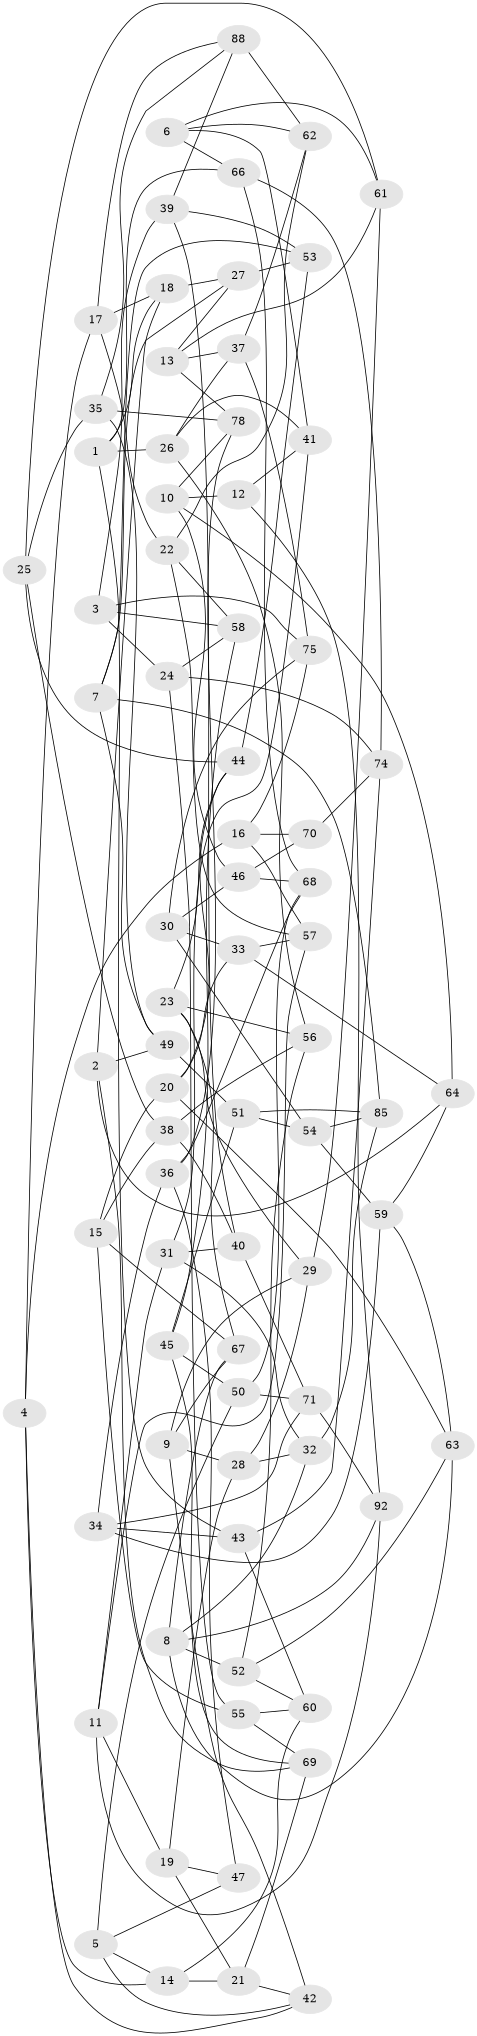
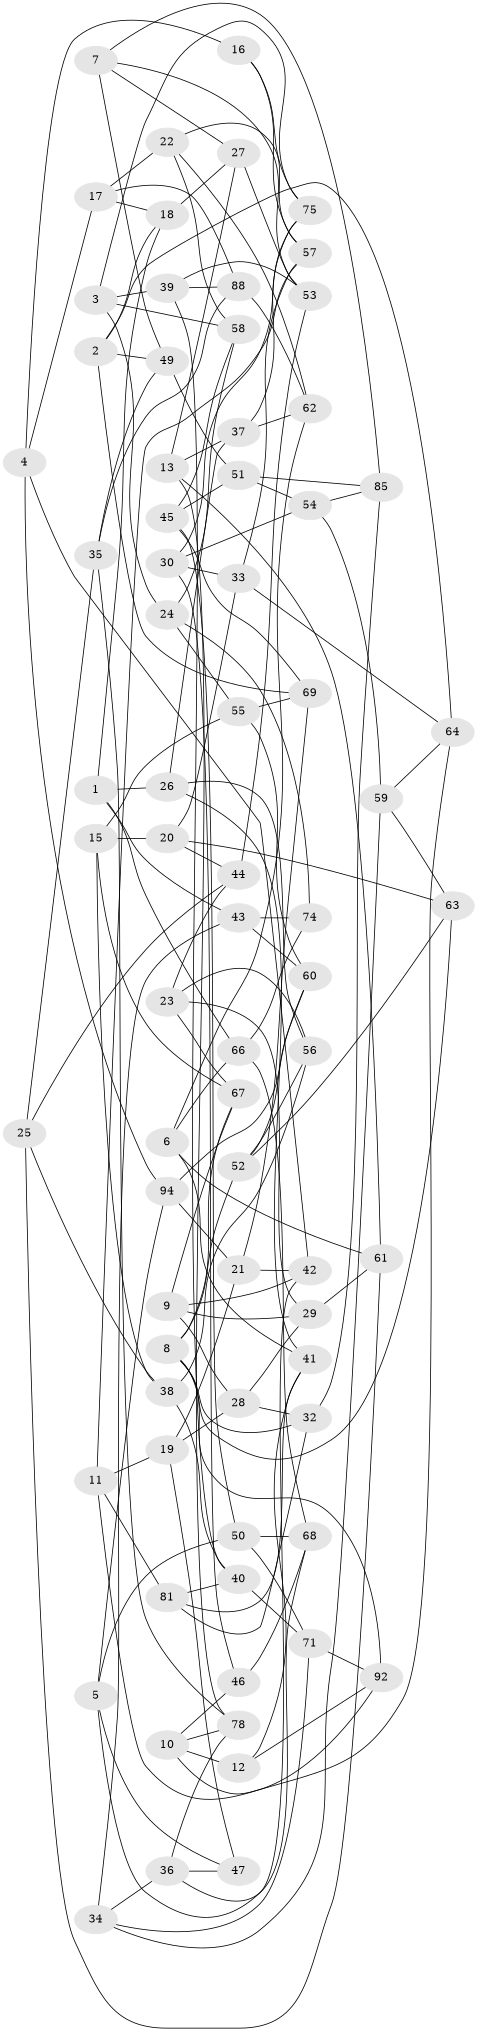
node "70": removed
node "31": label "31" -> "81"
node "14": label "14" -> "94"
